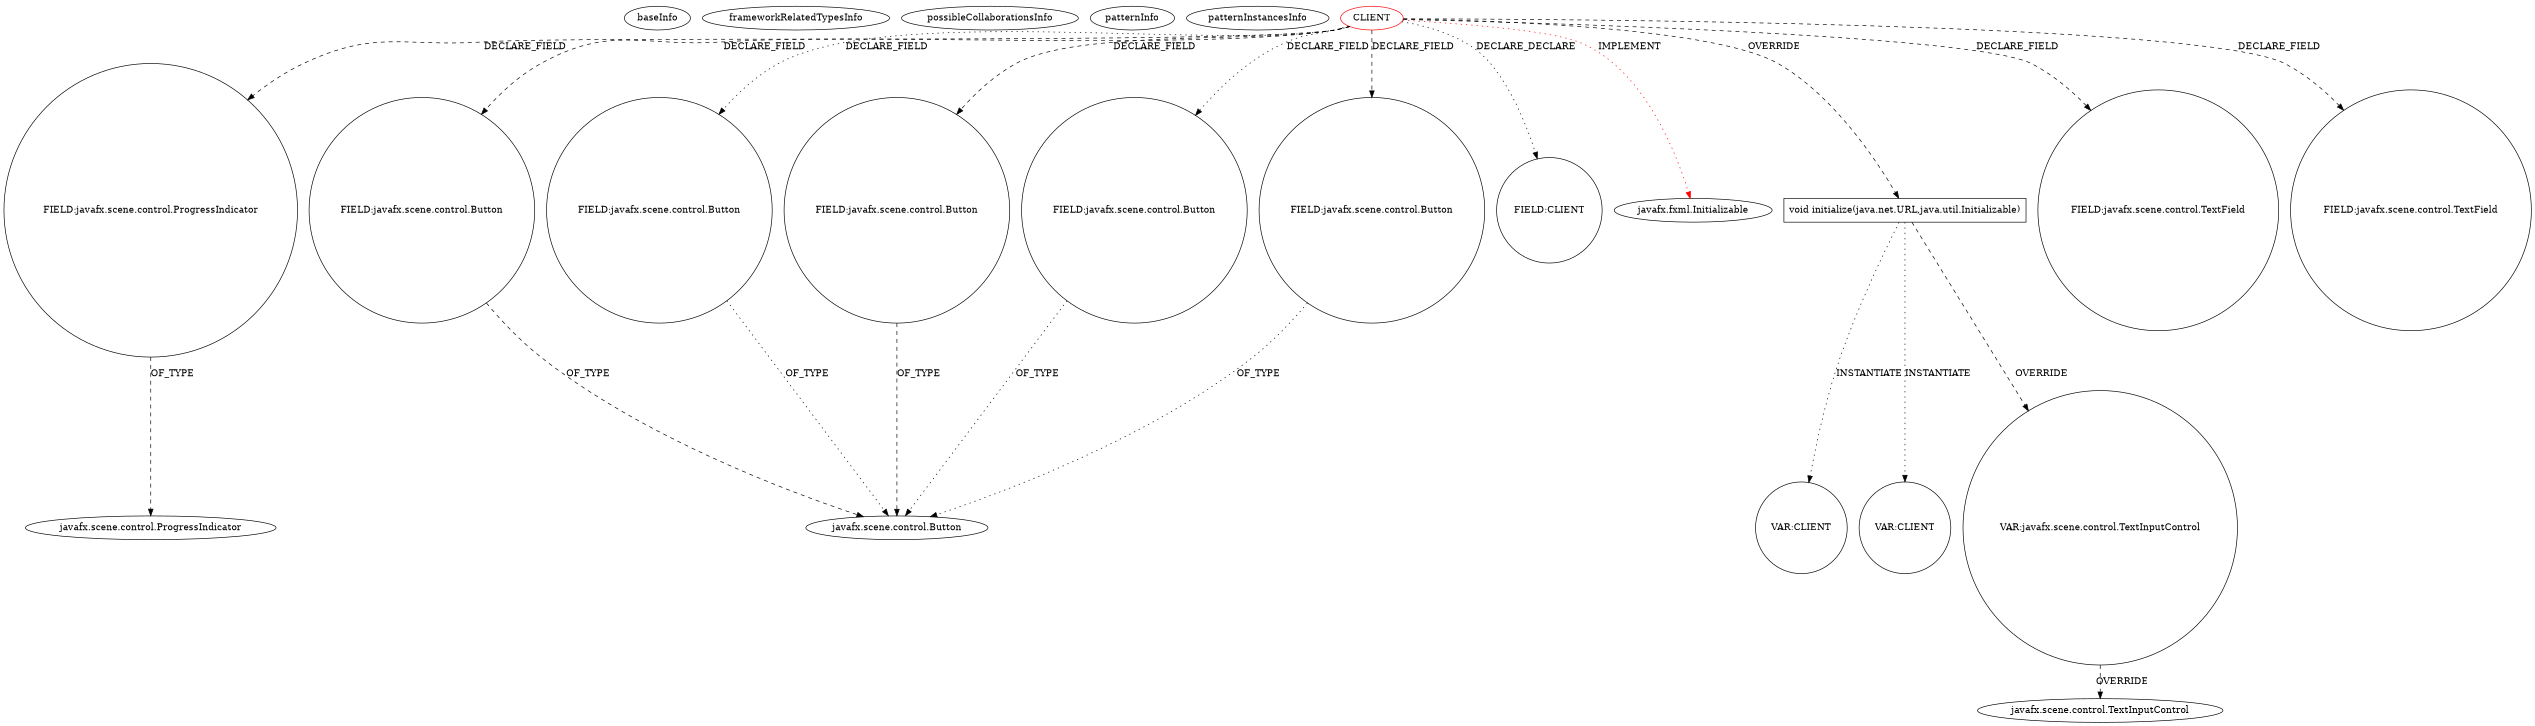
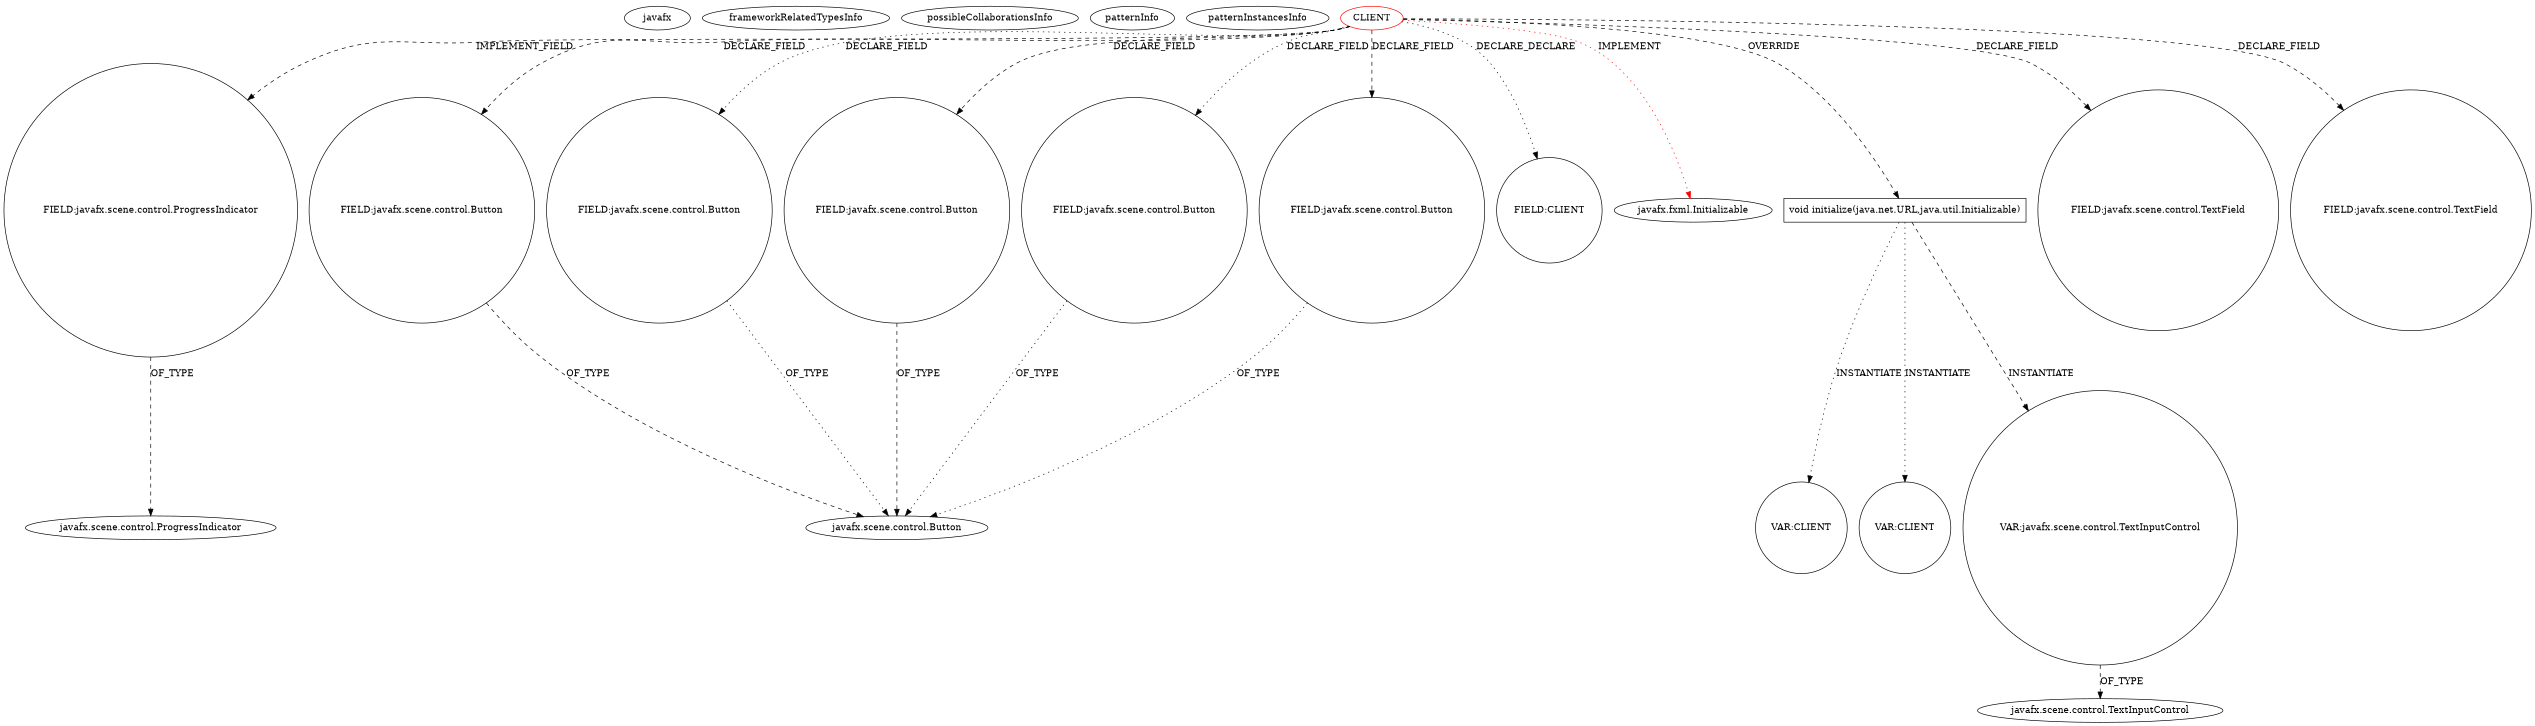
node "baseInfo": label "baseInfo" -> "javafx"
edge "CLIENT" -> "FIELD:javafx.scene.control.ProgressIndicator": label "DECLARE_FIELD" -> "IMPLEMENT_FIELD"
edge "void initialize(java.net.URL,java.util.Initializable)" -> "VAR:javafx.scene.control.TextInputControl": label "OVERRIDE" -> "INSTANTIATE"
edge "VAR:javafx.scene.control.TextInputControl" -> "javafx.scene.control.TextInputControl": label "OVERRIDE" -> "OF_TYPE"
